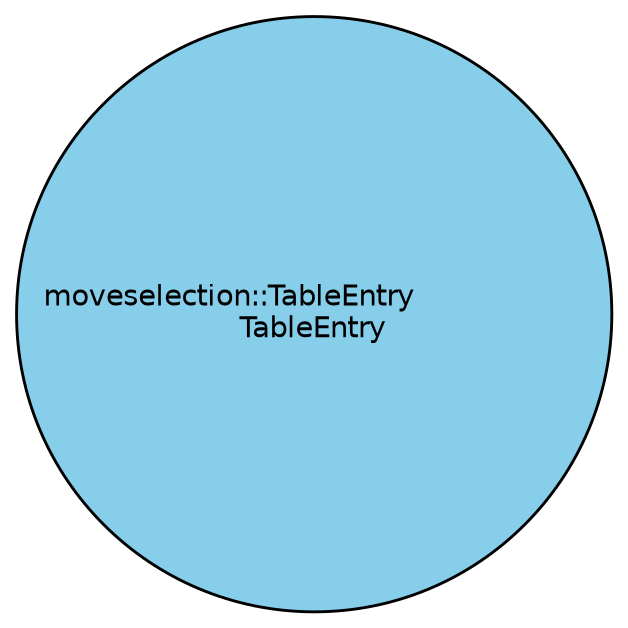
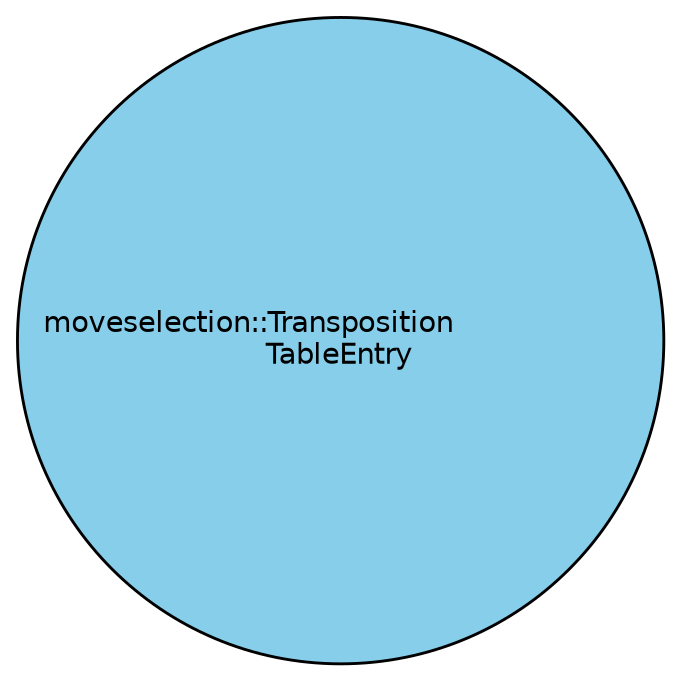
node "moveselection::TableEntry TableEntry": label "moveselection::TableEntry TableEntry" -> "moveselection::Transposition TableEntry"
